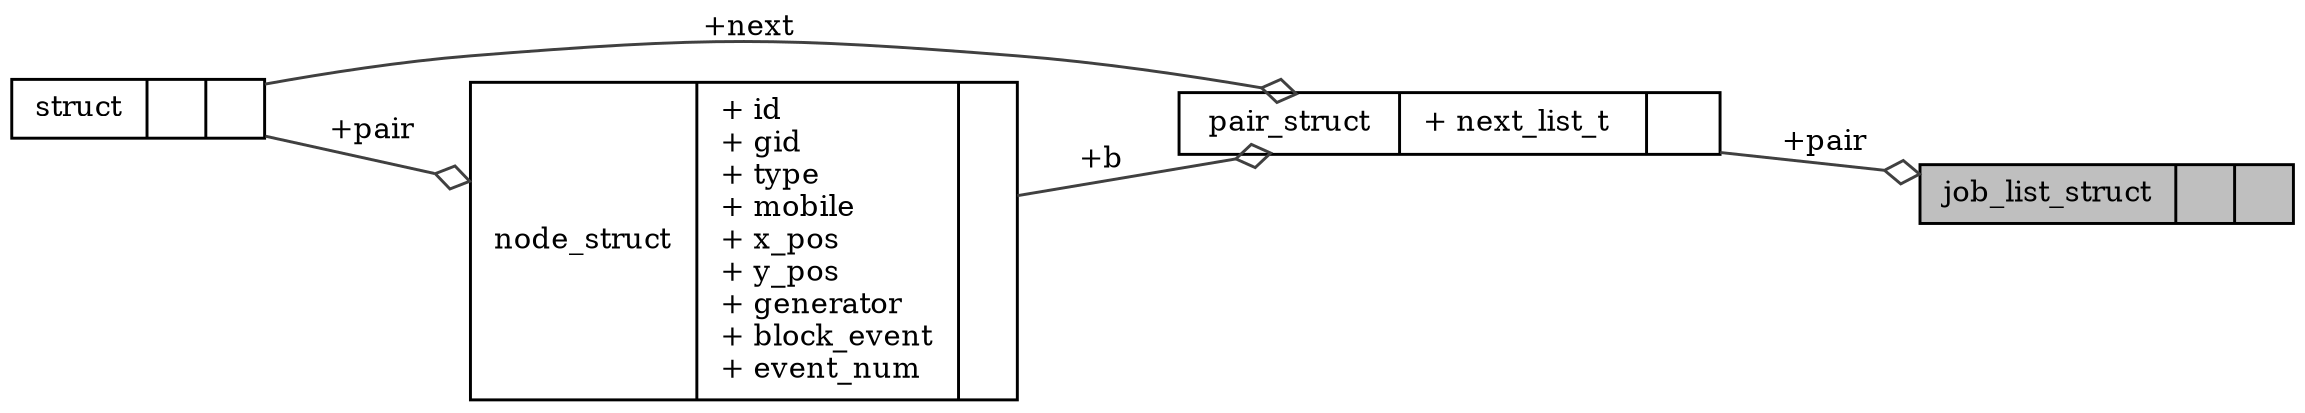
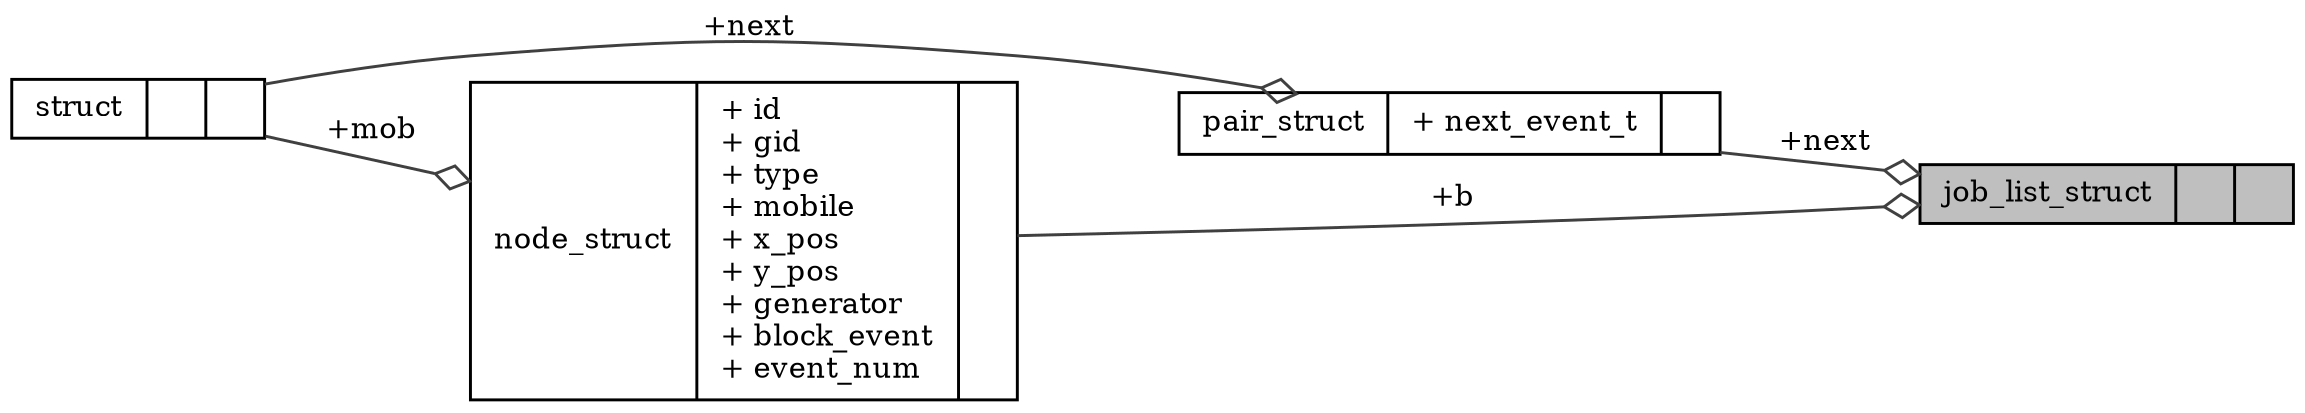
node "pair_struct": text "+ next_list_t" -> "+ next_event_t"
edge "struct" -> "node_struct": label " +pair" -> " +mob"
edge "pair_struct" -> "job_list_struct": label " +pair" -> " +next"
edge "node_struct" -> "pair_struct": now "node_struct" -> "job_list_struct"
